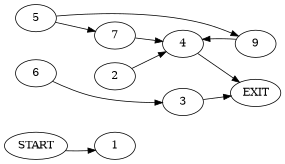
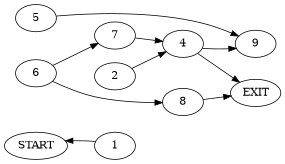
edge "5" -> "7": now "6" -> "7"
edge "9" -> "4": reversed
node "3": label "3" -> "8"
edge "START" -> "1": reversed
